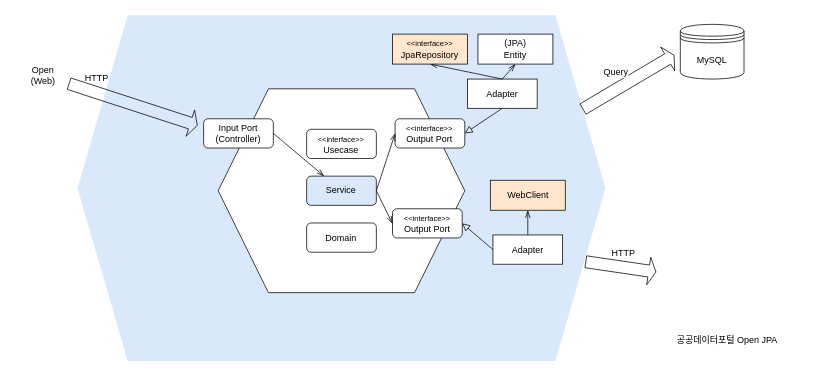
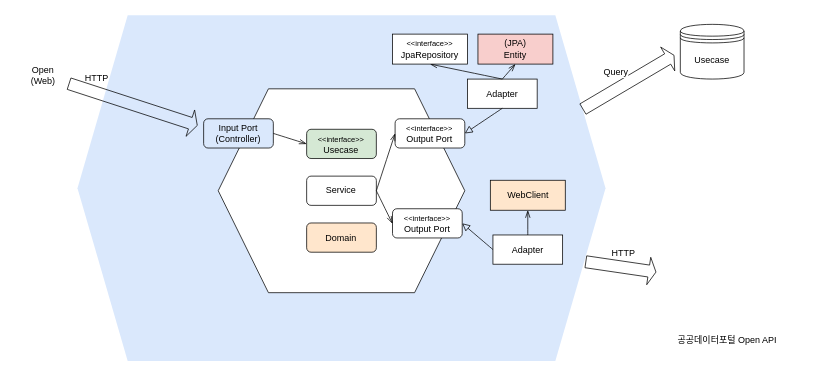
node "<<interface>> JpaRepository": fillcolor #ffe6cc -> #ffffff
node "(JPA) Entity": fillcolor #ffffff -> #f8cecc
node "MySQL": label "MySQL" -> "Usecase"
node "Input Port (Controller)": fillcolor #ffffff -> #dae8fc
node "<<interface>> Usecase": fillcolor #ffffff -> #d5e8d4
edge "Input Port (Controller)" -> "Service": now "Input Port (Controller)" -> "<<interface>> Usecase"
node "Service": fillcolor #dae8fc -> #ffffff
node "Domain": fillcolor #ffffff -> #ffe6cc
node "공공데이터포털 Open JPA": label "공공데이터포털 Open JPA" -> "공공데이터포털 Open API"
